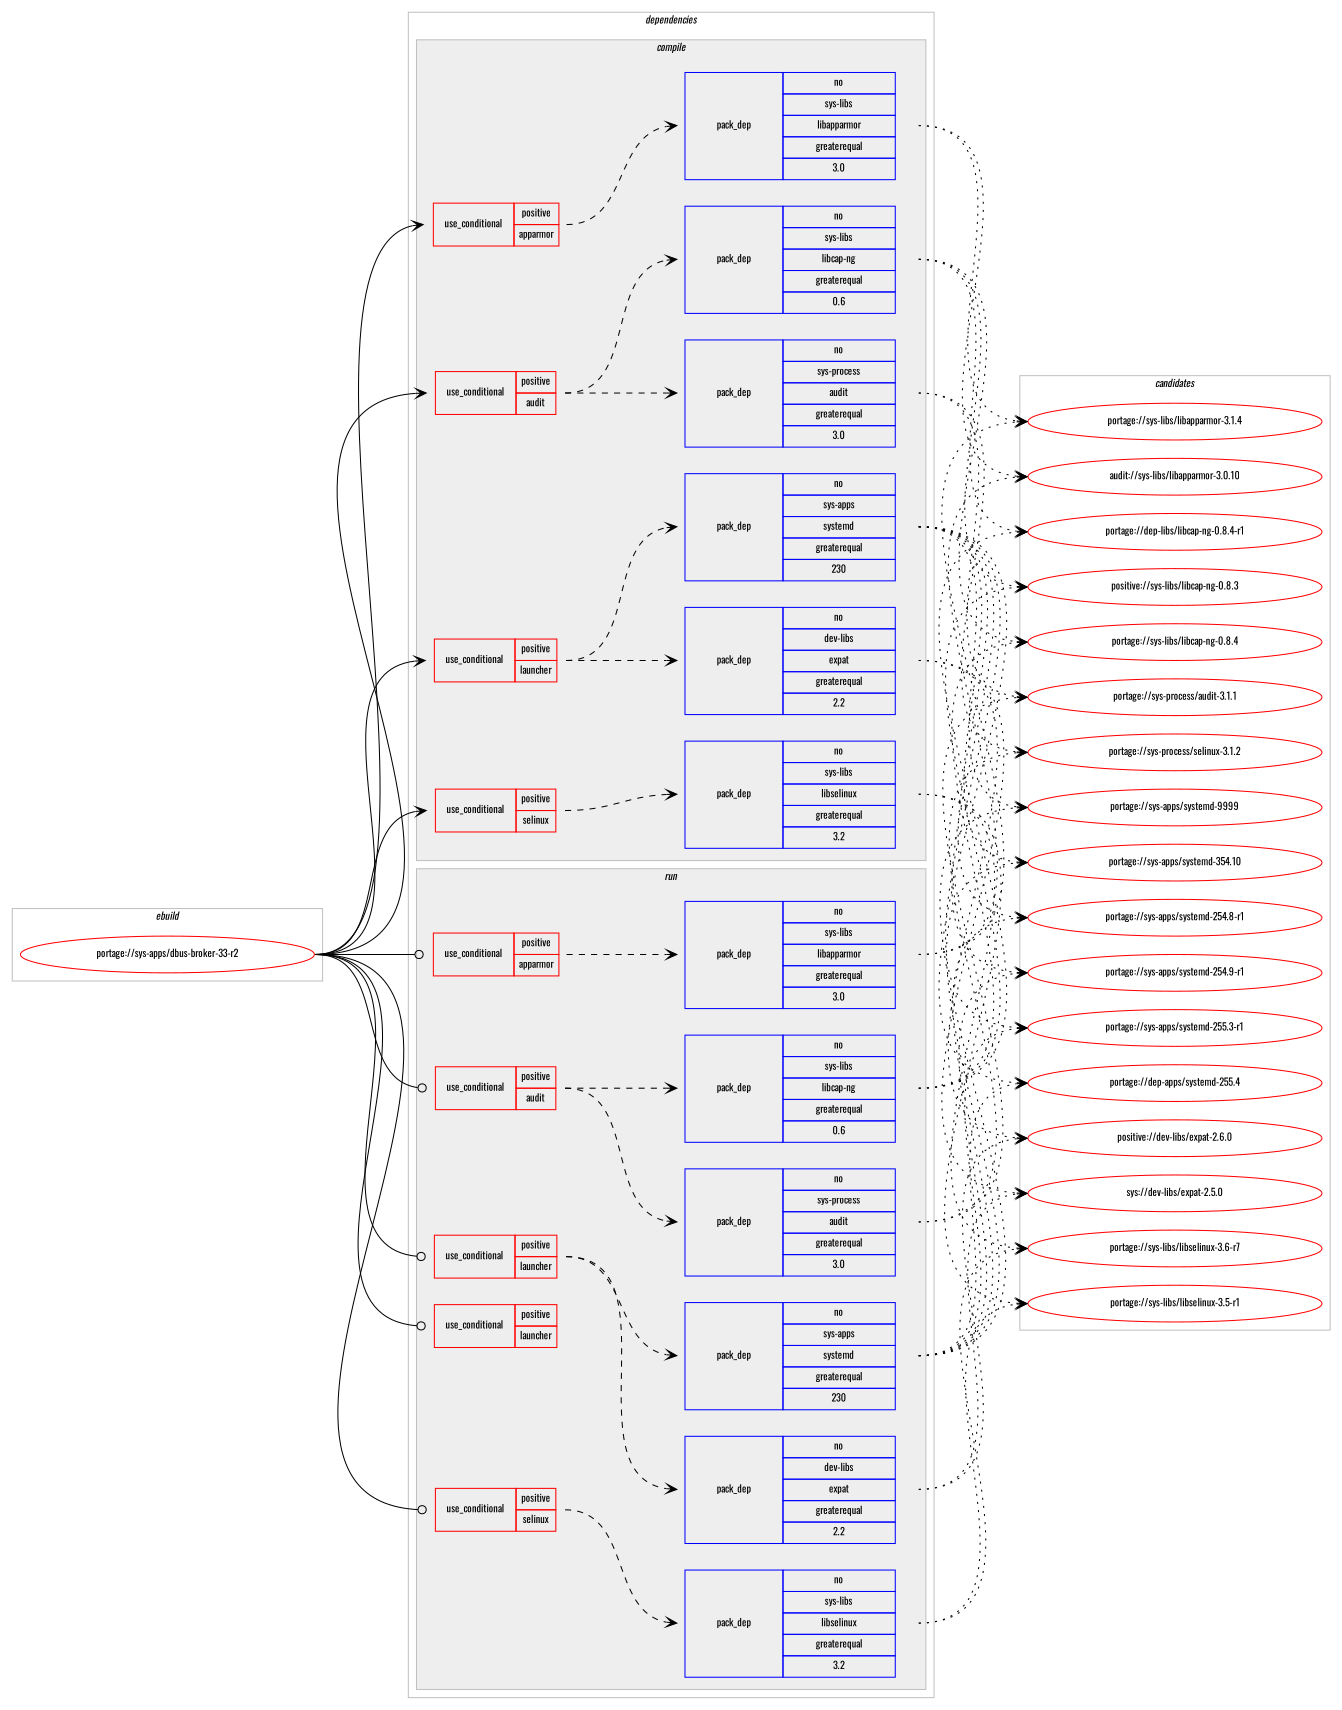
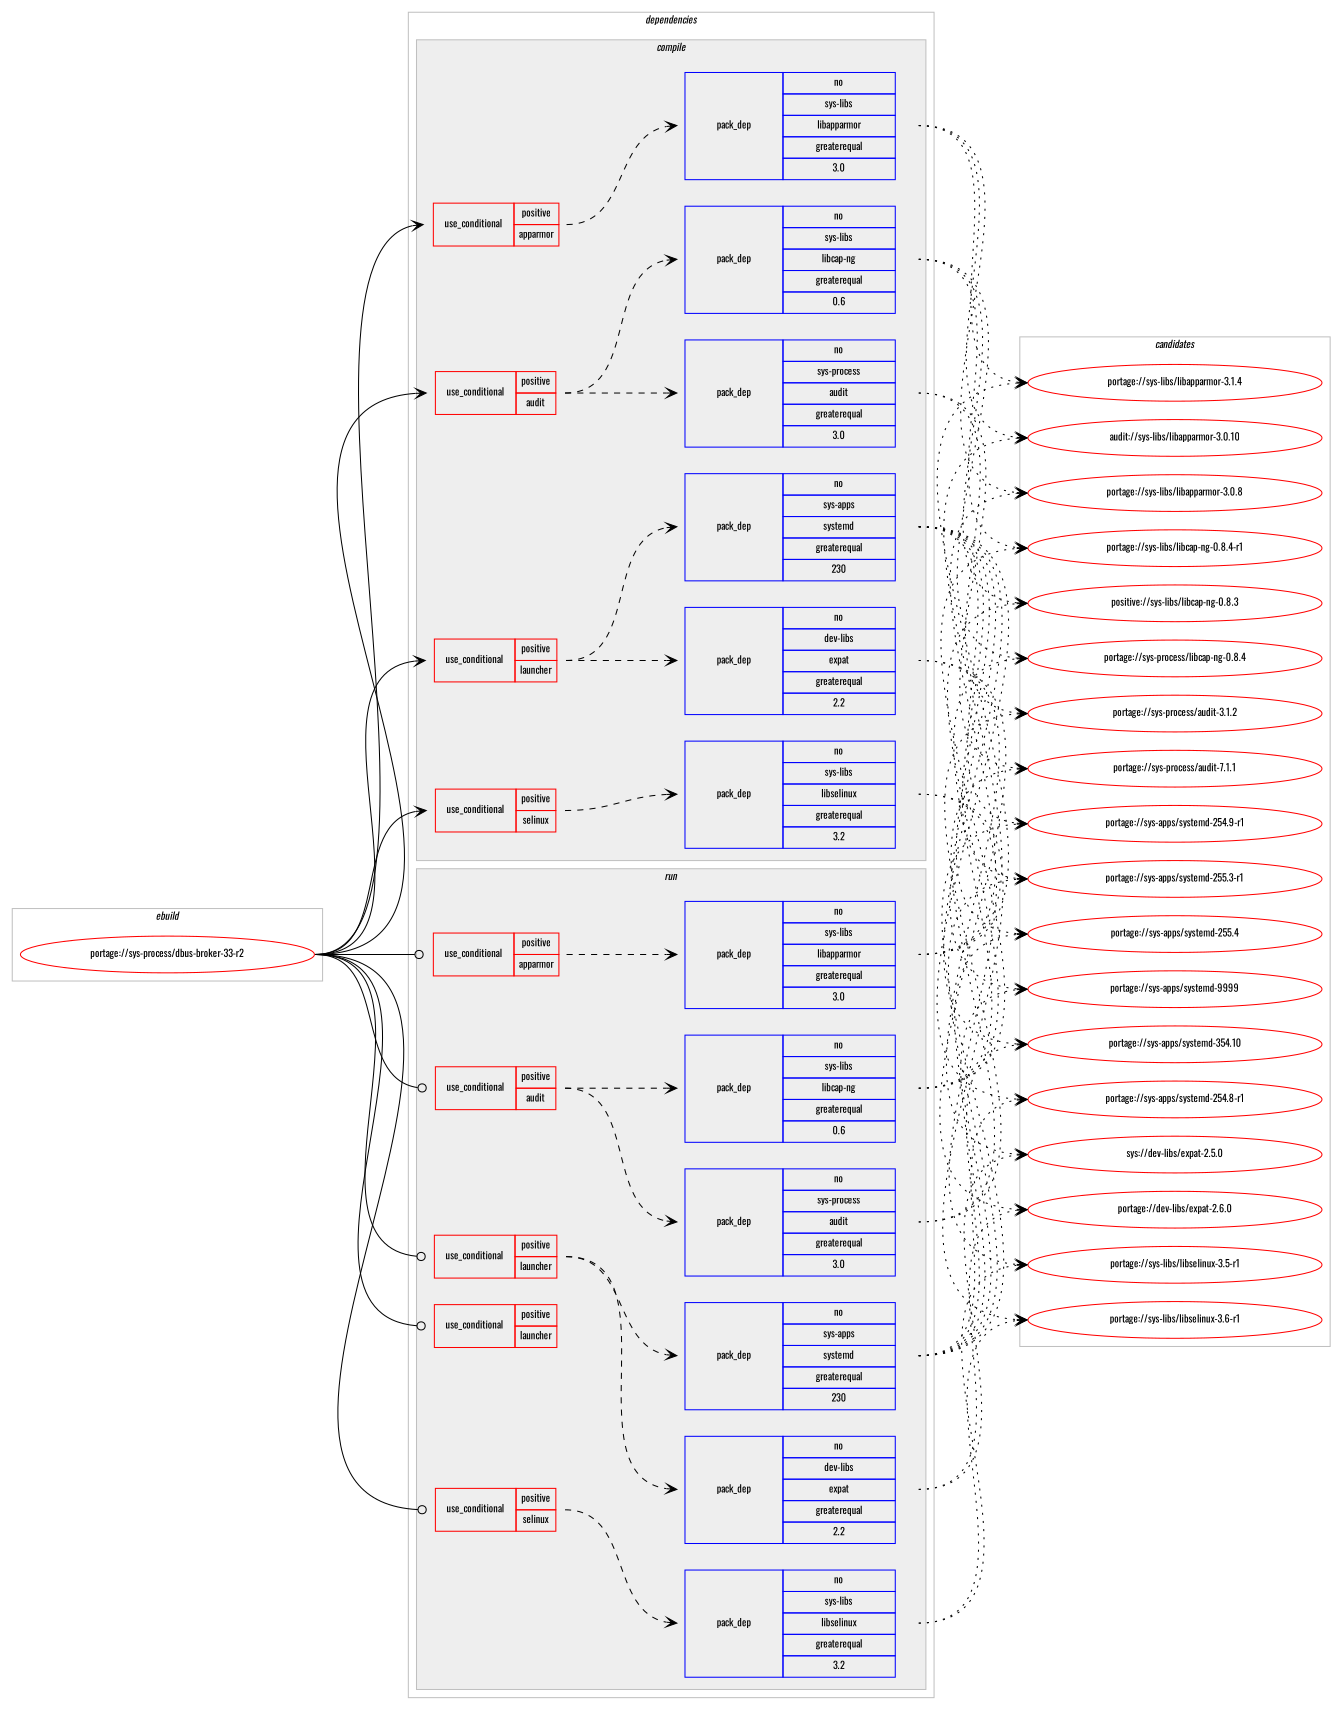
node "portage://sys-libs/libapparmor-3.0.8": added
node "portage://dep-libs/libcap-ng-0.8.4-r1": label "portage://dep-libs/libcap-ng-0.8.4-r1" -> "portage://sys-libs/libcap-ng-0.8.4-r1"
node "portage://sys-libs/libcap-ng-0.8.4": label "portage://sys-libs/libcap-ng-0.8.4" -> "portage://sys-process/libcap-ng-0.8.4"
node "portage://sys-process/audit-3.1.1": label "portage://sys-process/audit-3.1.1" -> "portage://sys-process/audit-7.1.1"
node "portage://sys-process/selinux-3.1.2": label "portage://sys-process/selinux-3.1.2" -> "portage://sys-process/audit-3.1.2"
node "portage://sys-apps/dbus-broker-33-r2": label "portage://sys-apps/dbus-broker-33-r2" -> "portage://sys-process/dbus-broker-33-r2"
node "portage://dep-apps/systemd-255.4": label "portage://dep-apps/systemd-255.4" -> "portage://sys-apps/systemd-255.4"
node "positive://dev-libs/expat-2.6.0": label "positive://dev-libs/expat-2.6.0" -> "portage://dev-libs/expat-2.6.0"
node "portage://sys-libs/libselinux-3.6-r7": label "portage://sys-libs/libselinux-3.6-r7" -> "portage://sys-libs/libselinux-3.6-r1"
